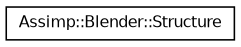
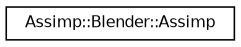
node "Assimp::Blender::Structure": label "Assimp::Blender::Structure" -> "Assimp::Blender::Assimp"
